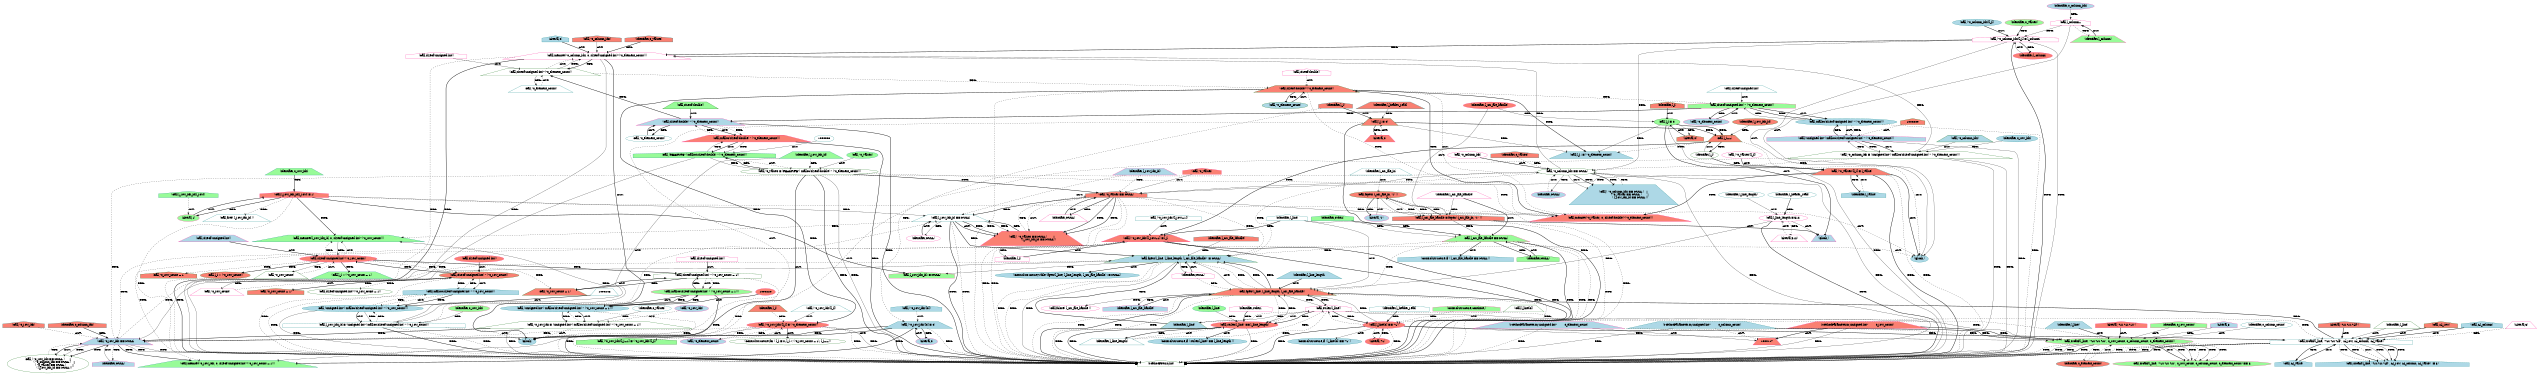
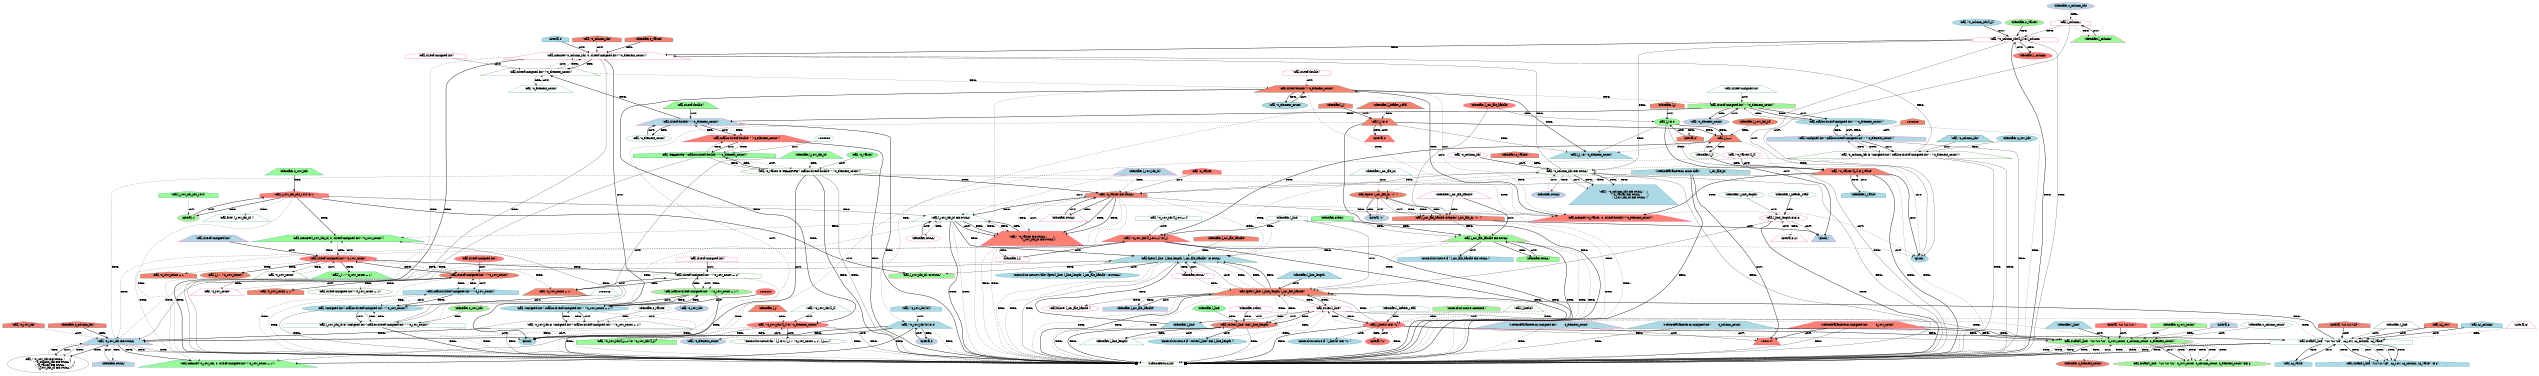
node "(MethodParameterIn,const char*           i_csr_file_in)": added
edge "(Call,strlen(l_line))" -> "(Call,fgets(l_line, l_line_length, l_csr_file_handle))": label "DDG: " -> "CFG: "
node "(Call,strlen(l_line) == l_line_length)": color deeppink -> teal
edge "(Call,l_line[0] == '%')" -> "(Literal,'%')": label "AST: " -> "CFG: "
edge "(Literal,'%')" -> "(Call,l_line[0] == '%')": label "DDG: " -> "AST: "
edge "(MethodParameterIn,unsigned int*         o_row_count)" -> "1000117": arrowhead normal -> tee
